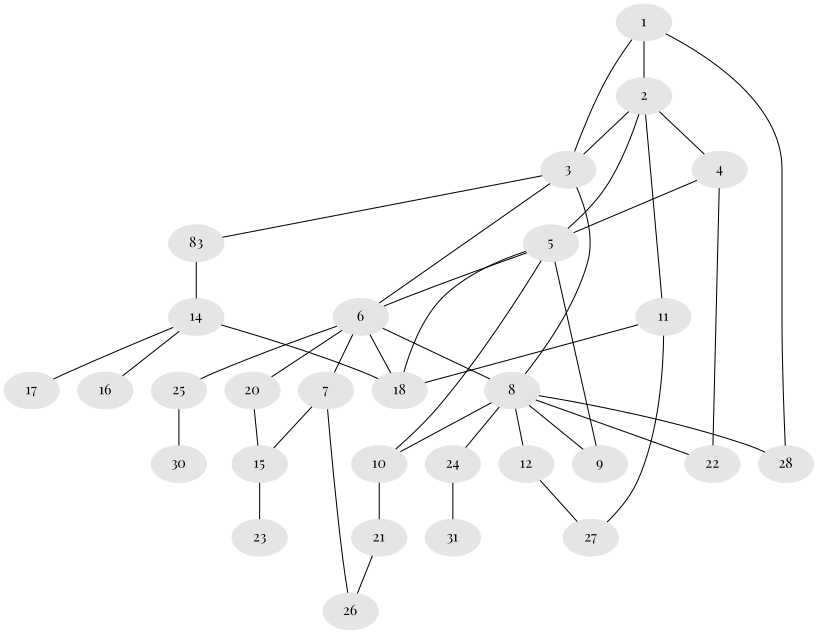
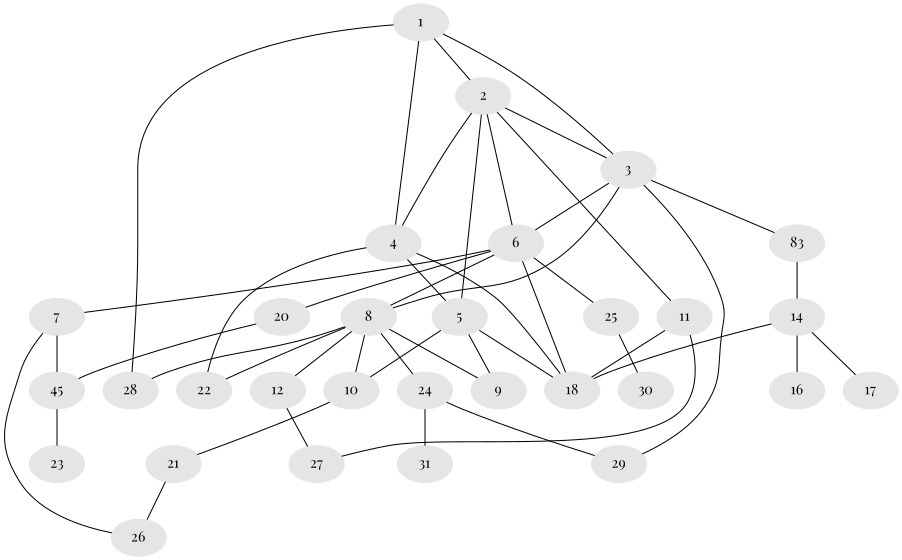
edge "1" -- "4": added
edge "5" -- "6": now "2" -- "6"
edge "4" -- "18": added
node "15": label "15" -> "45"
node "29": added
